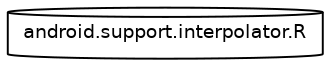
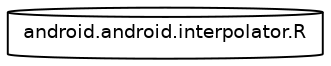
node "android.support.interpolator.R": label "android.support.interpolator.R" -> "android.android.interpolator.R"
